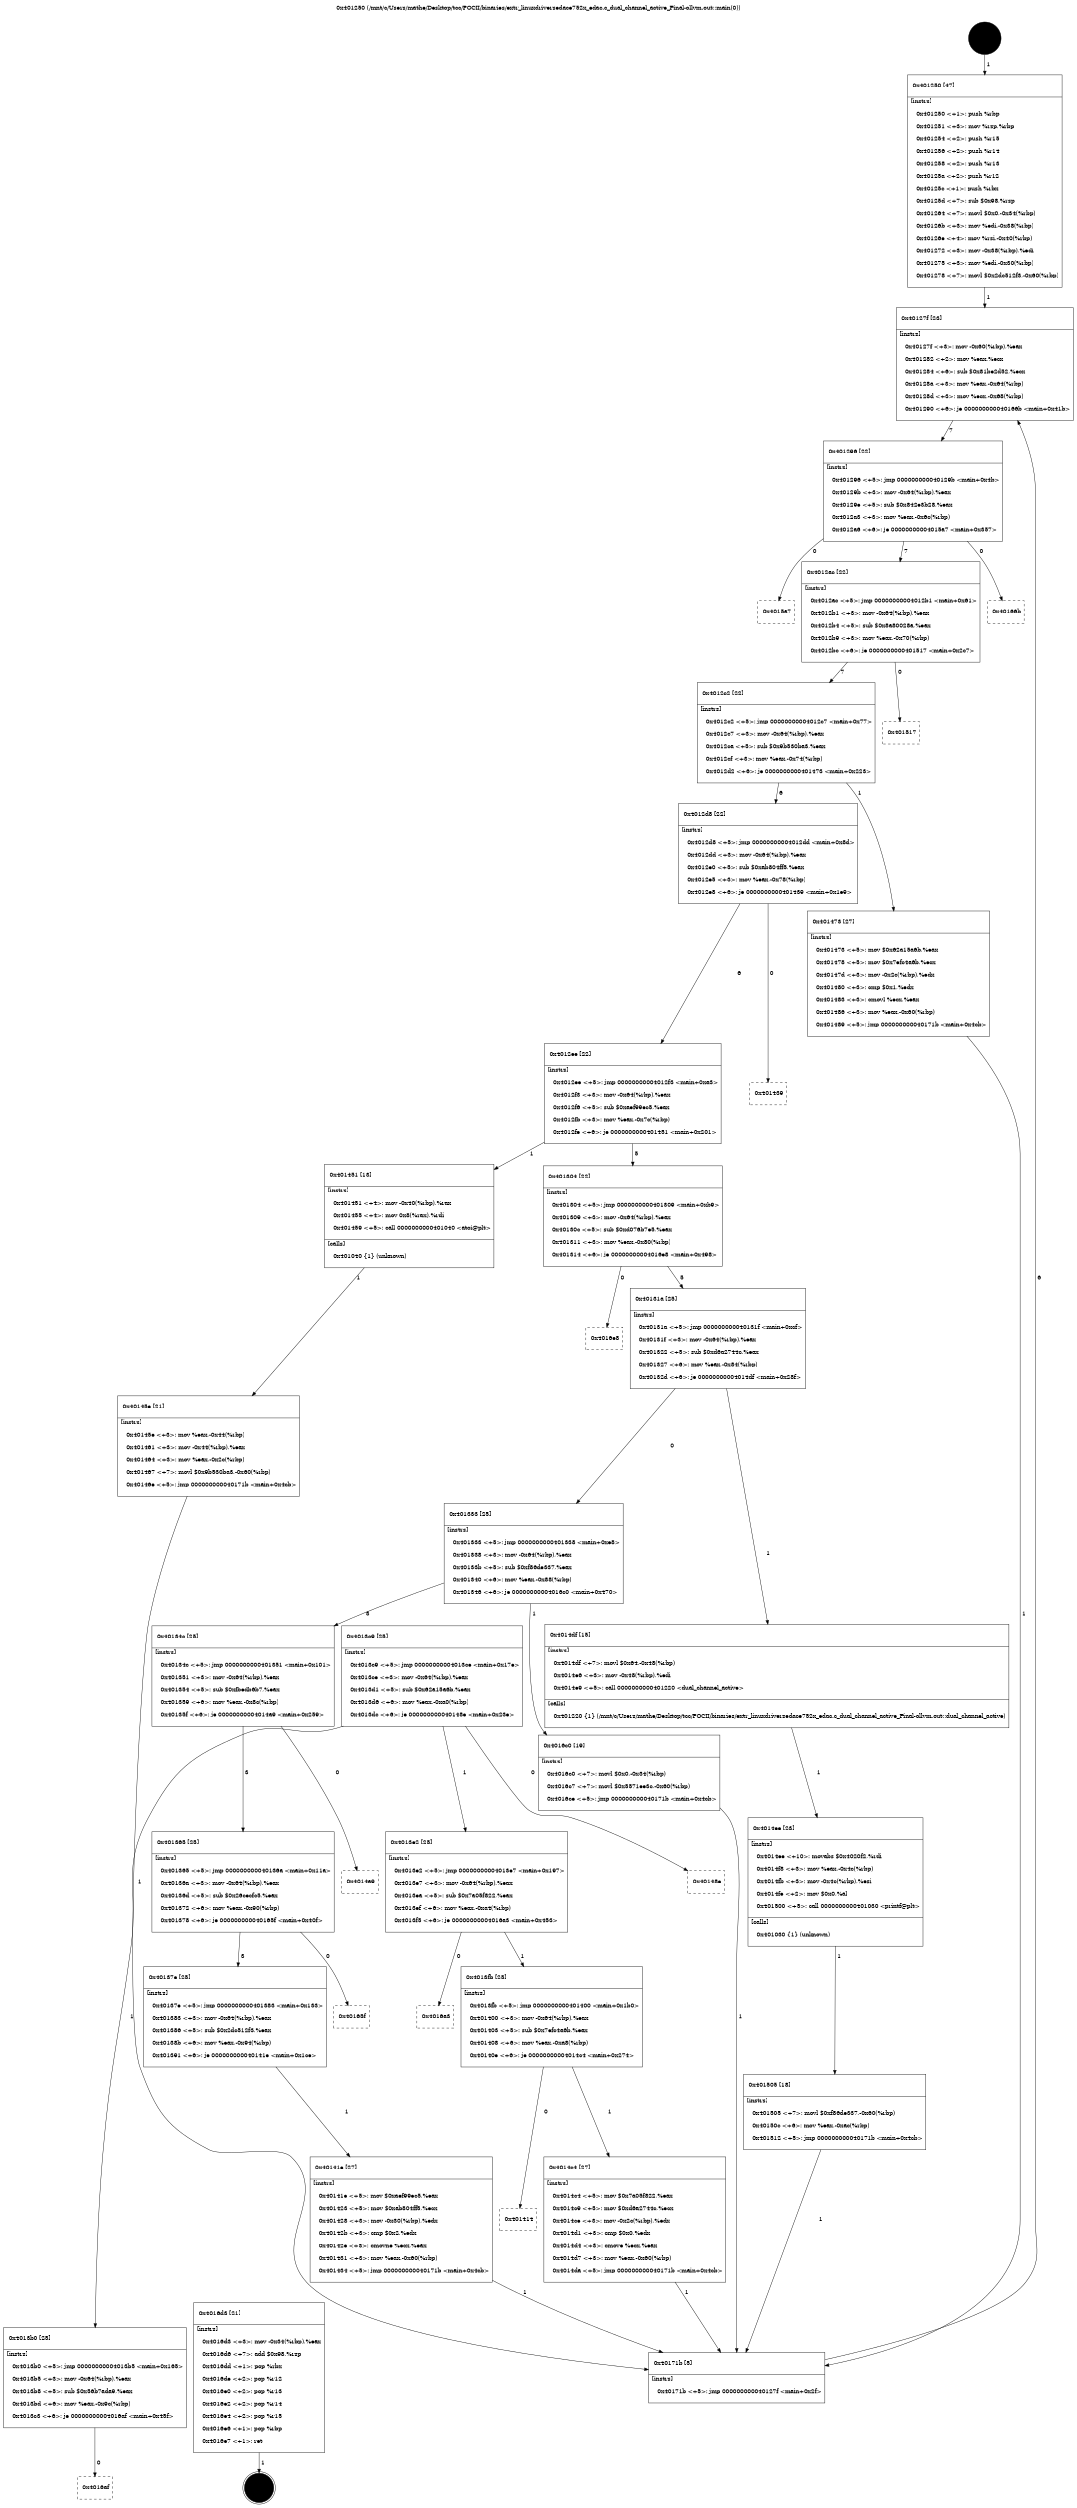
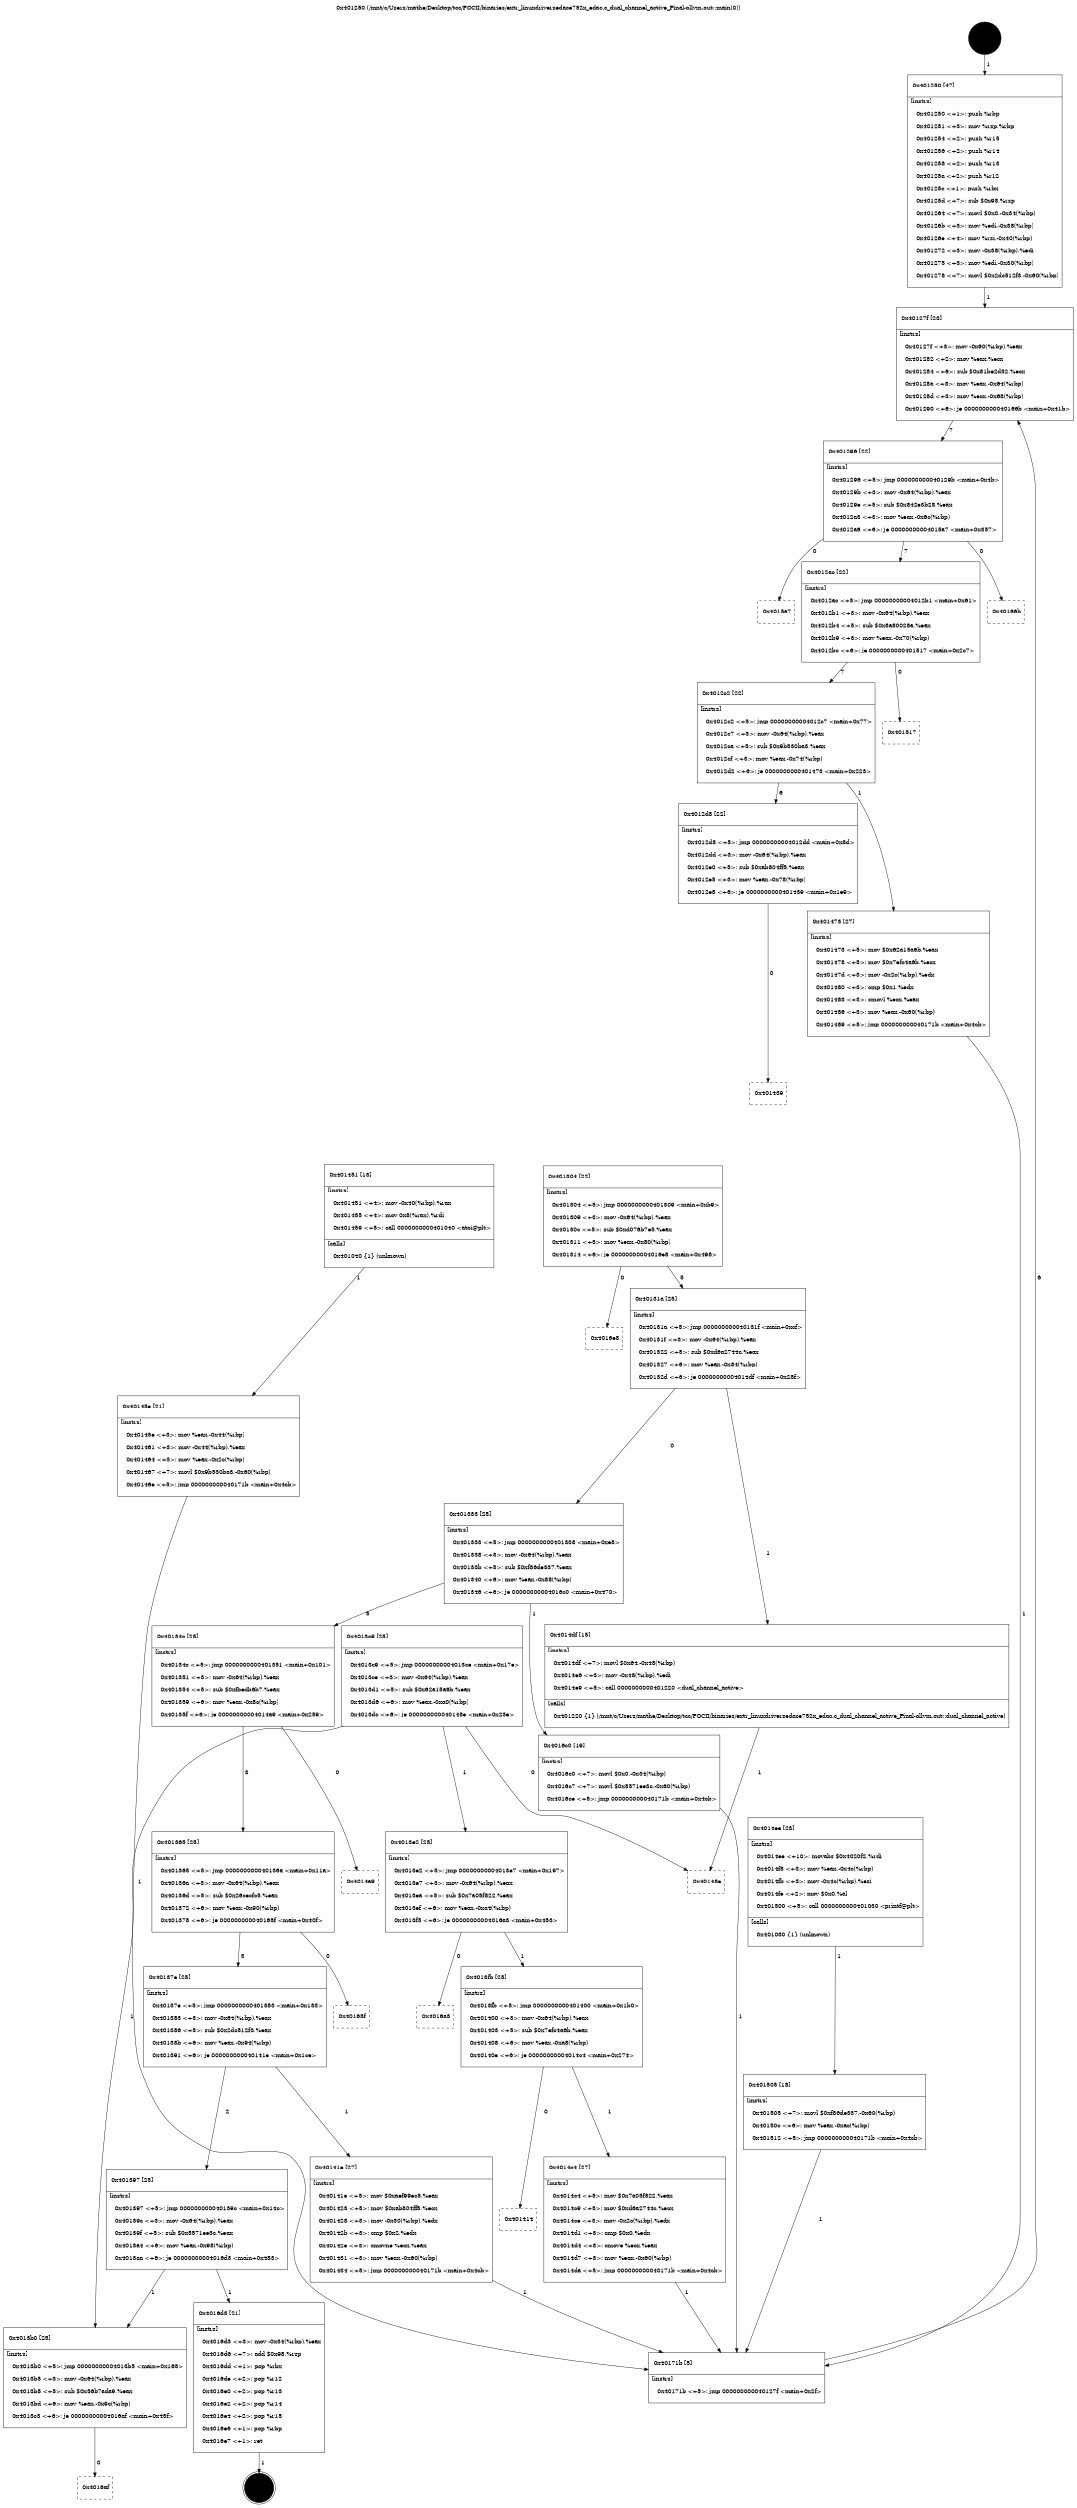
node "0x4012ee [22]": removed
edge "0x4014df [15]" -> "0x4014ee [23]": now "0x4014df [15]" -> "0x40148e"
node "0x401397 [25]": added
